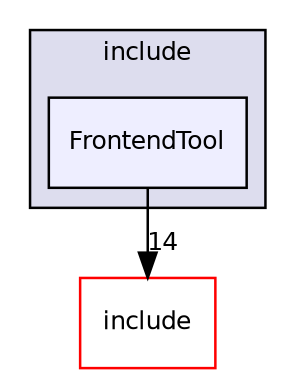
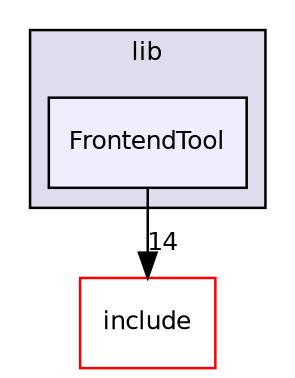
cluster "include": label "include" -> "lib"
